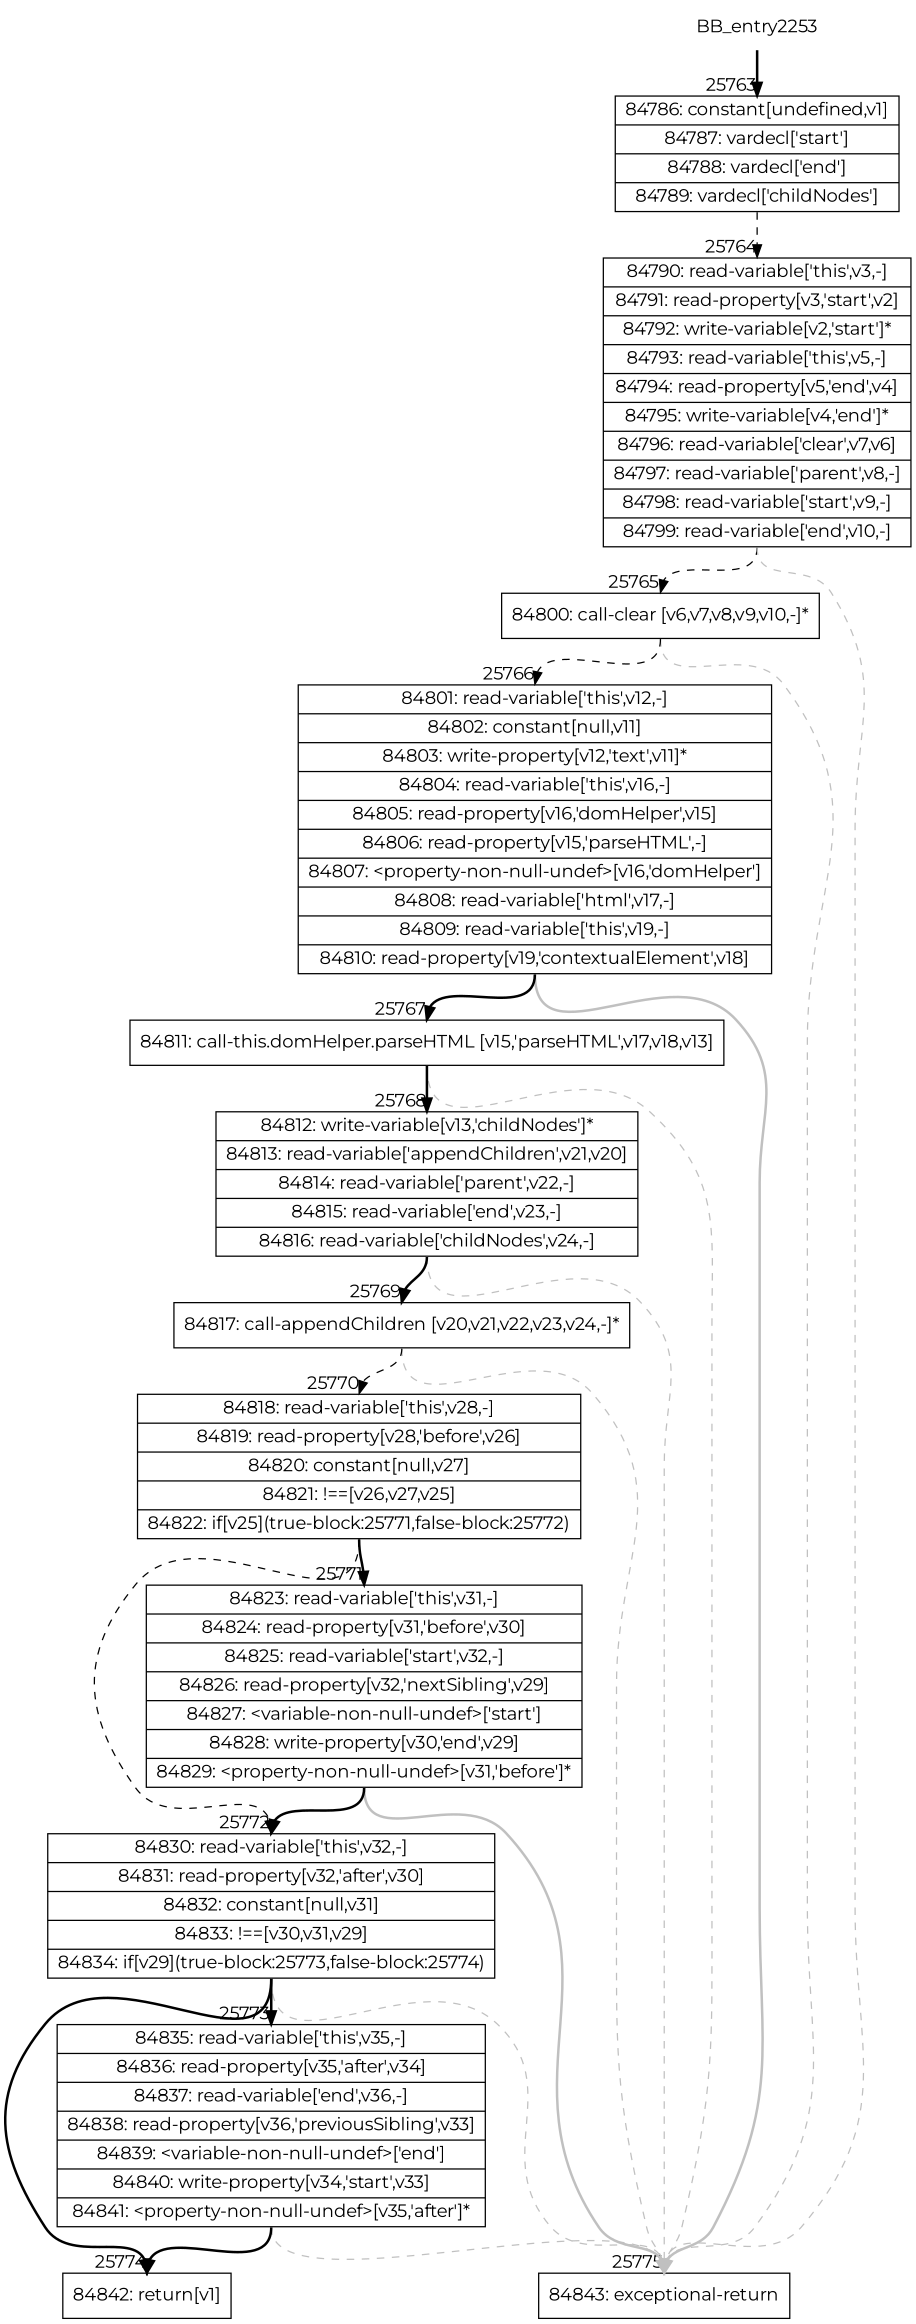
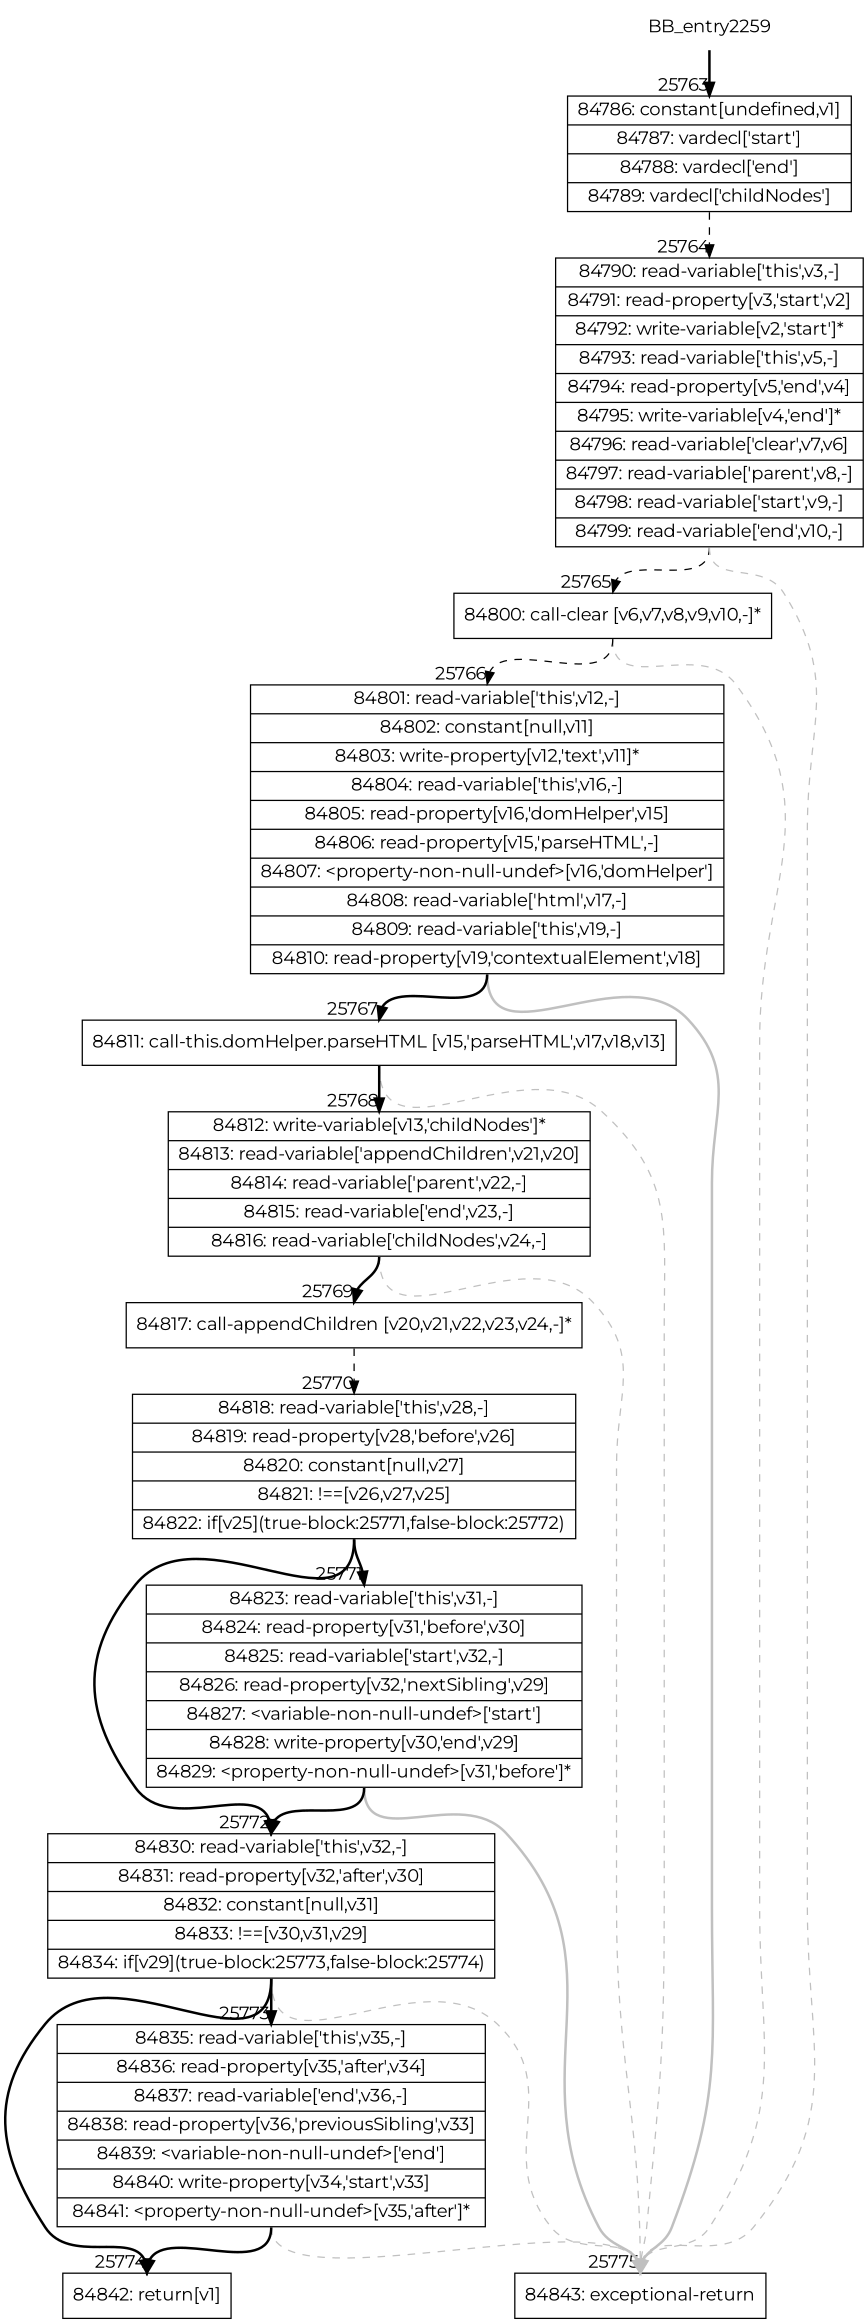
node "BB_entry2253": label "BB_entry2253" -> "BB_entry2259"
edge "84818: read-variable['this',v28,-]" -> "84830: read-variable['this',v32,-]": style dashed -> bold
edge "84817: call-appendChildren [v20,v21,v22,v23,v24,-]*" -> "84843: exceptional-return": removed
